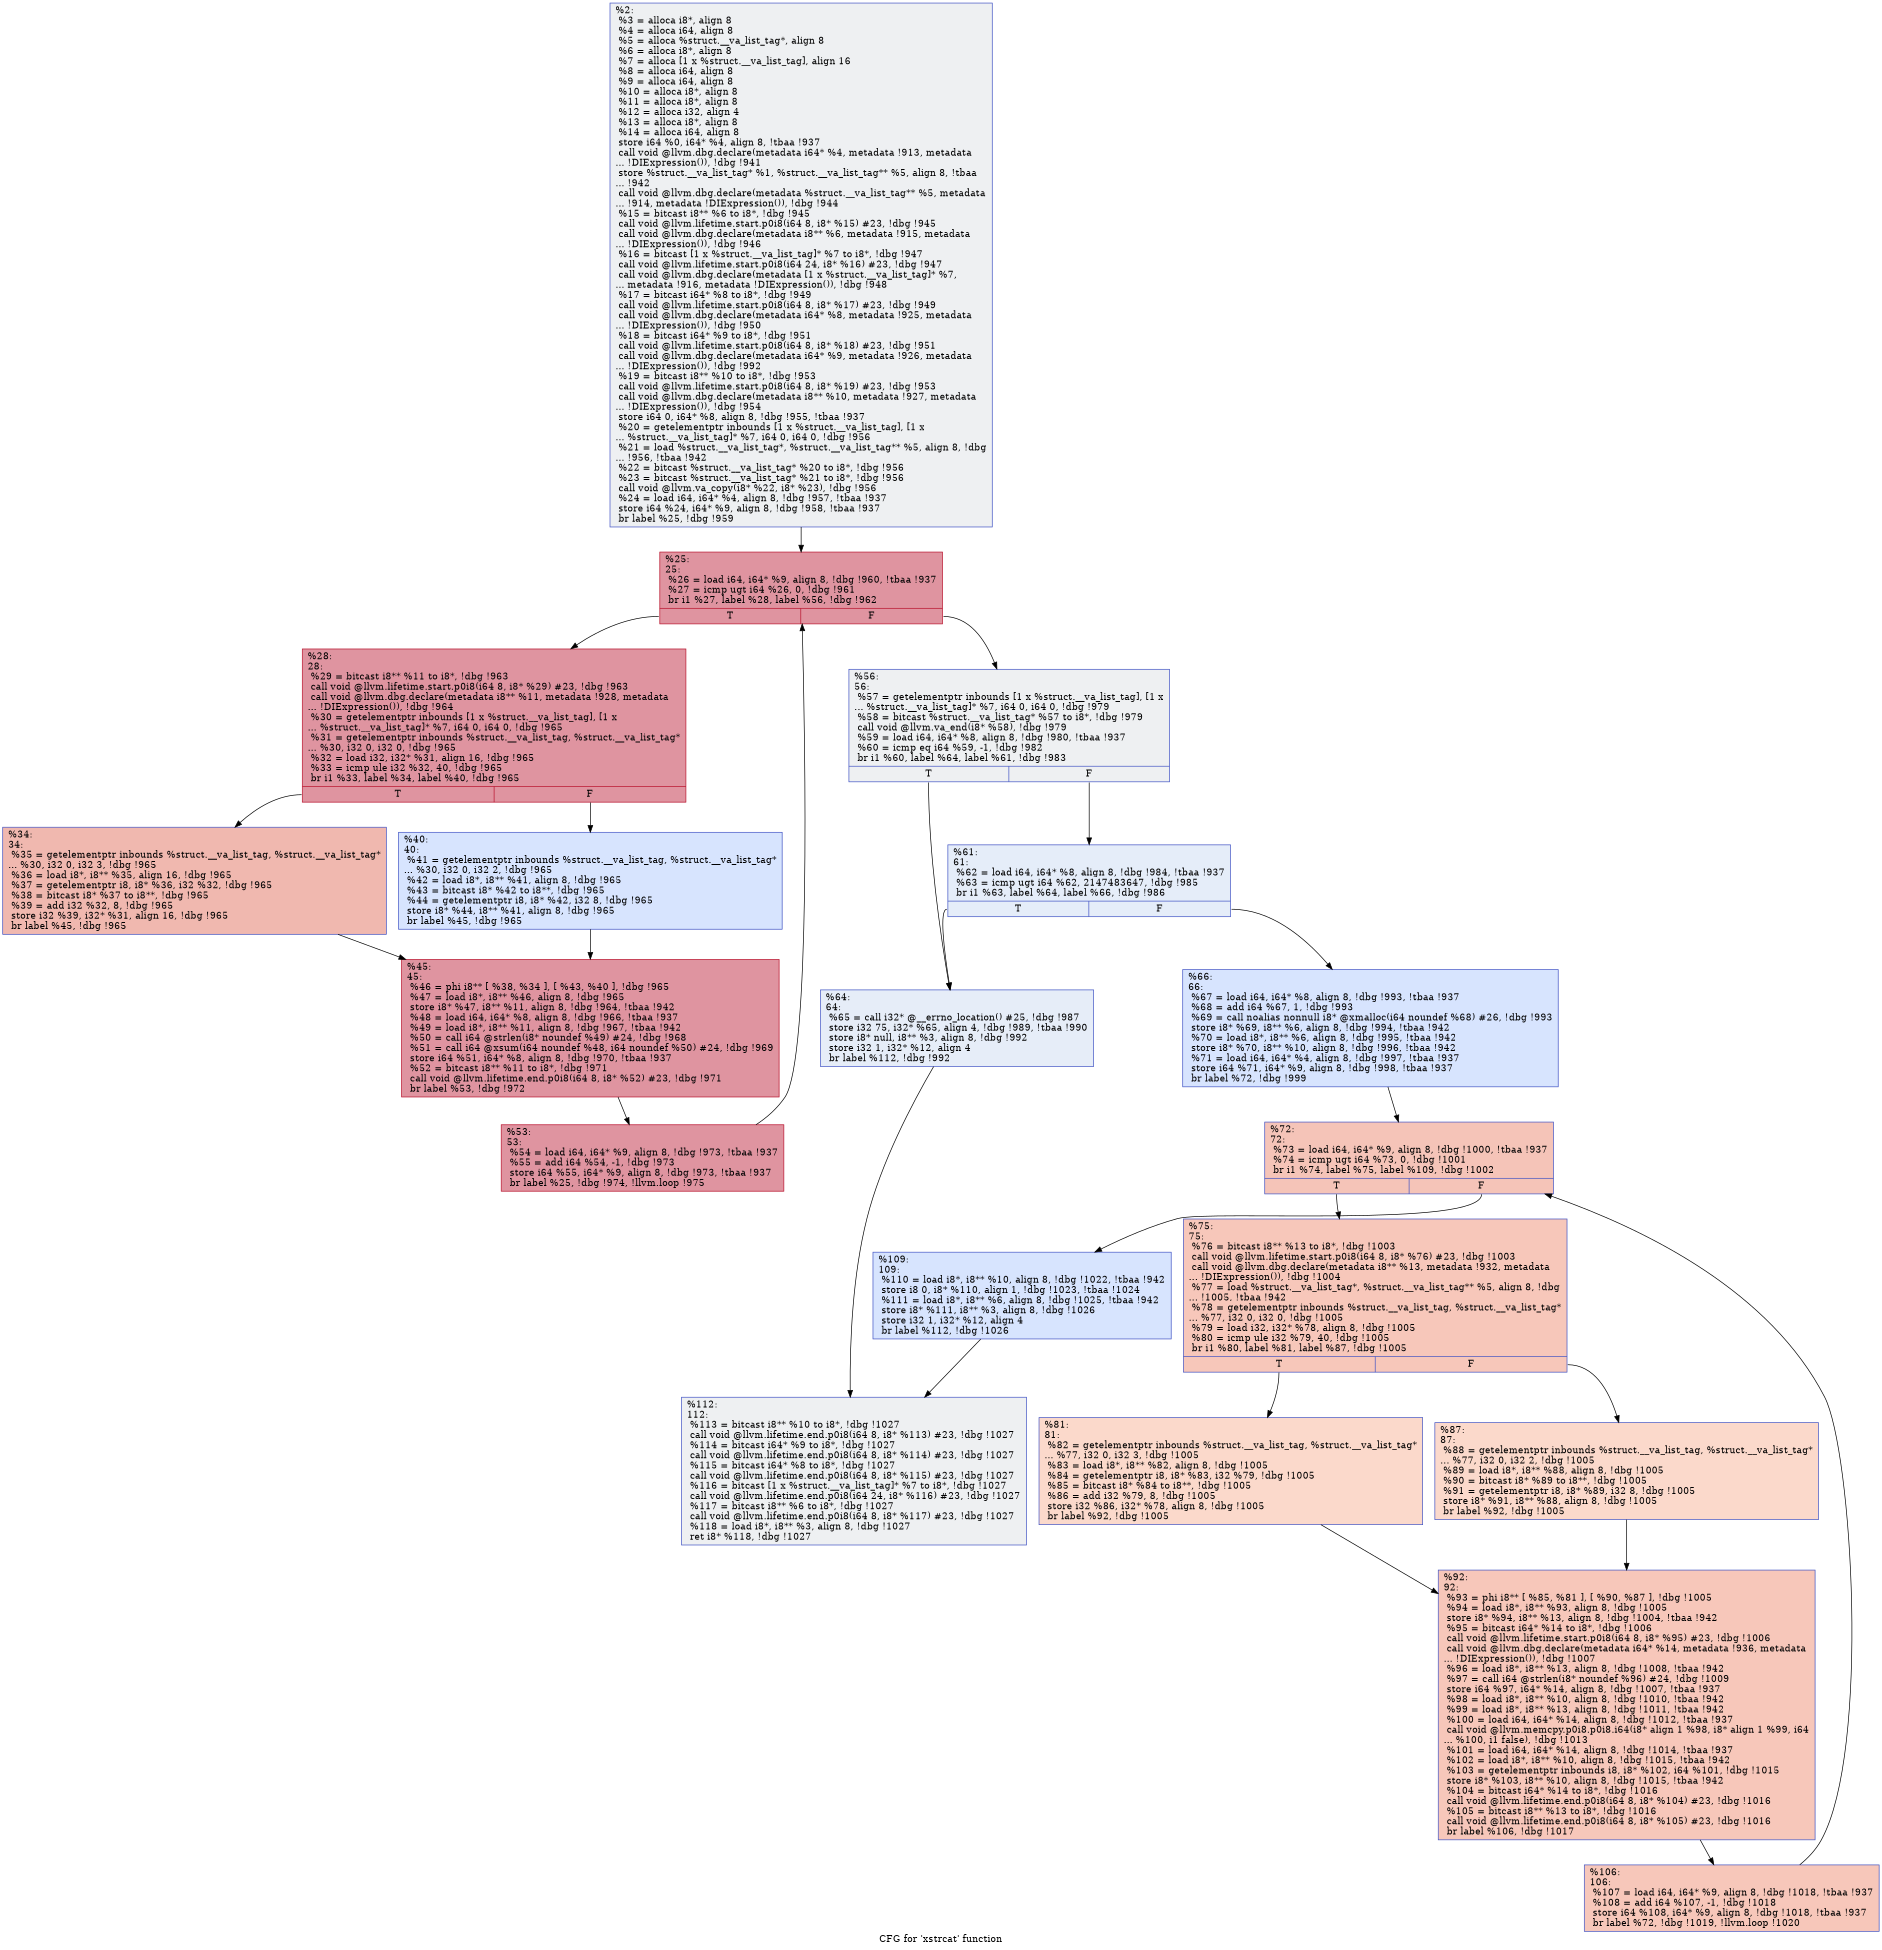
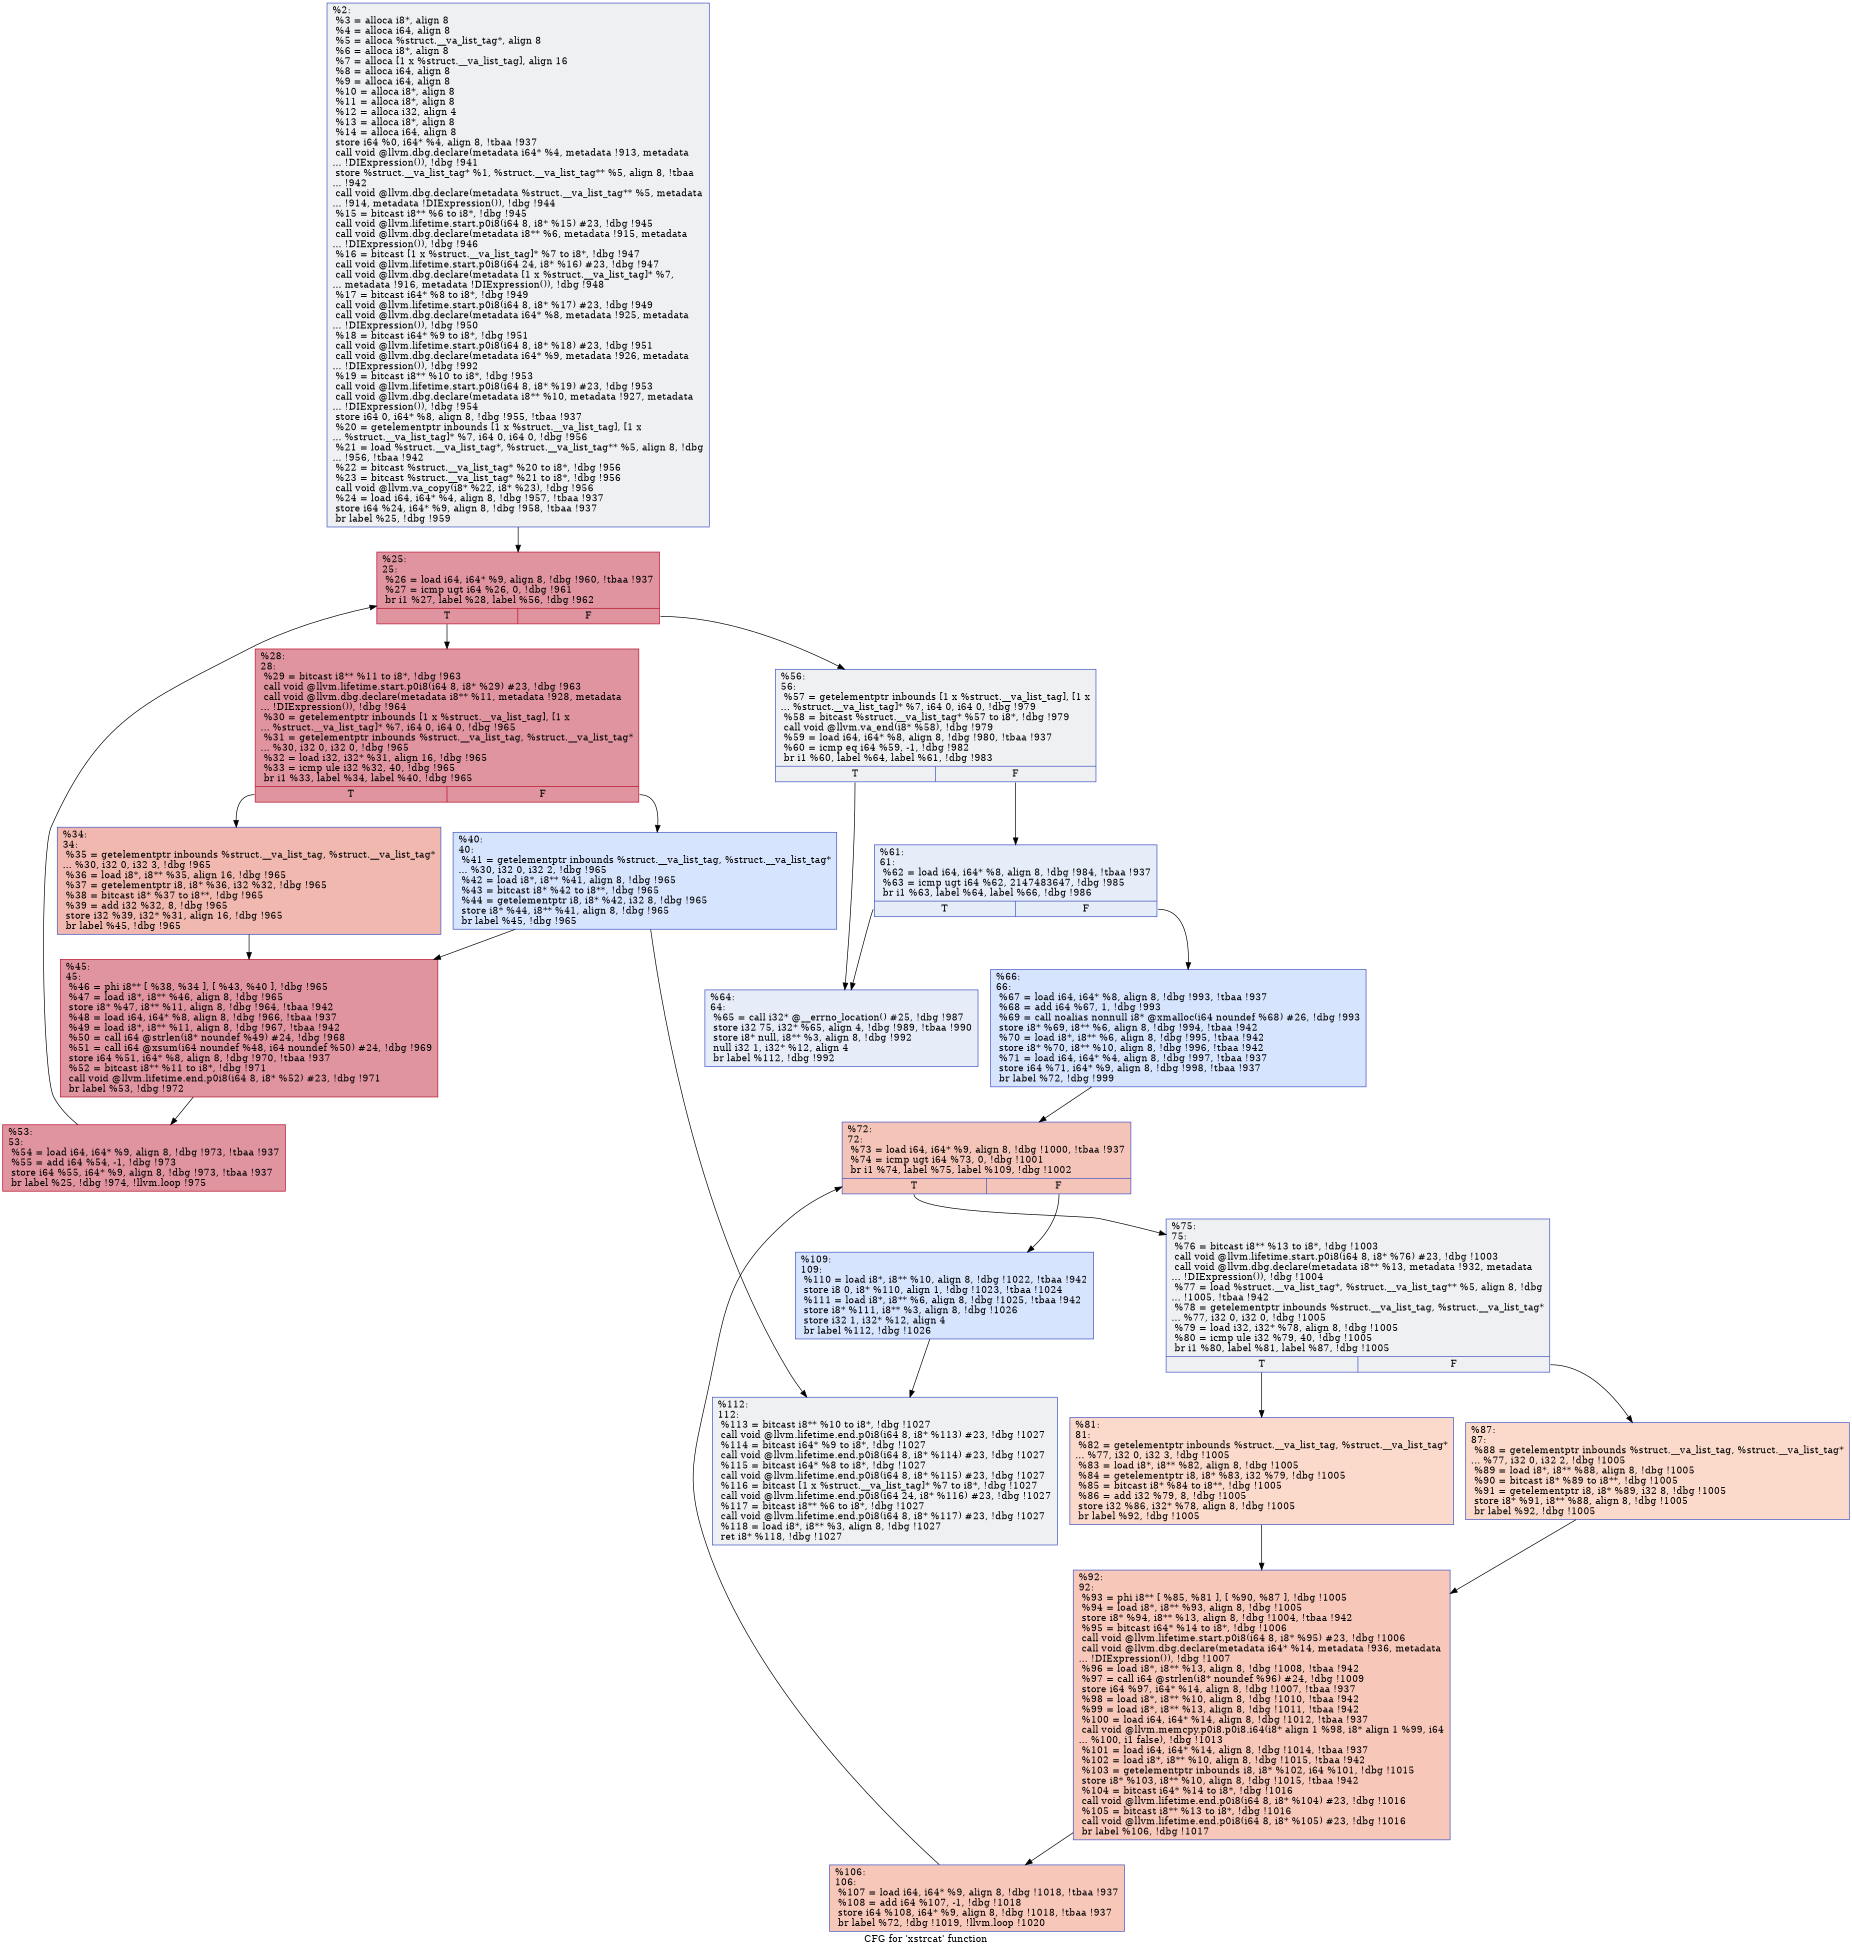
node "%64:": text "store i32 1, i32* %12, align 4" -> "null i32 1, i32* %12, align 4"
edge "%64:" -> "%112:": now "%40:" -> "%112:"
node "%75:": fillcolor #ec7f6370 -> #d9dce170
